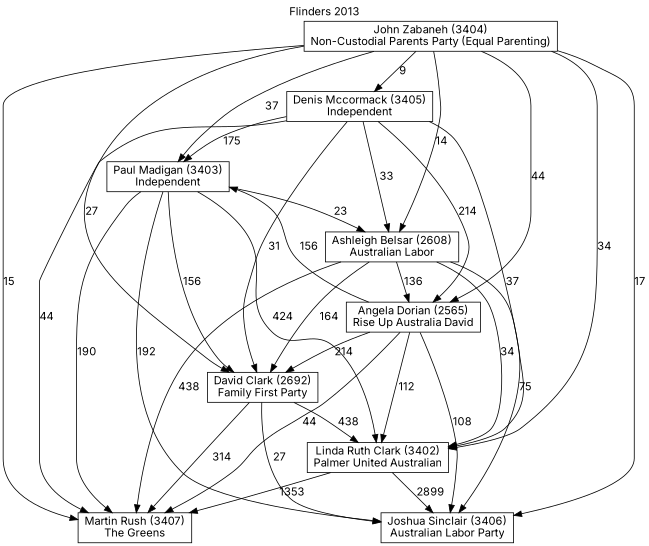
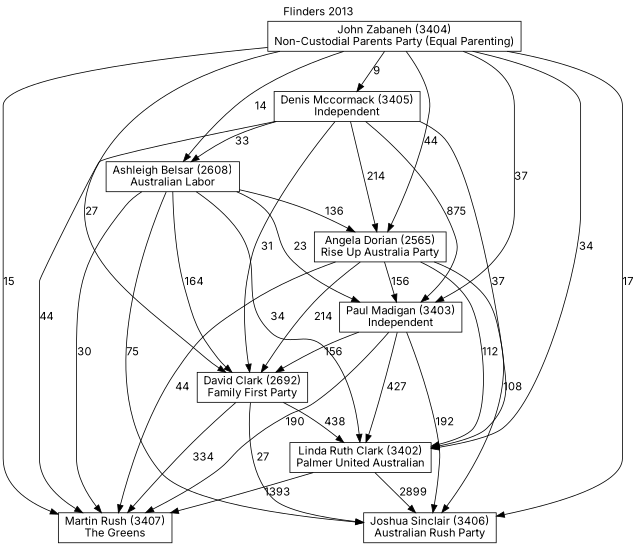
edge "Denis Mccormack (3405) Independent" -> "Paul Madigan (3403) Independent": label "175" -> "875"
edge "Paul Madigan (3403) Independent" -> "Ashleigh Belsar (2608) Australian Labor": reversed
edge "Paul Madigan (3403) Independent" -> "Linda Ruth Clark (3402) Palmer United Australian": label "424" -> "427"
node "Angela Dorian (2565) Rise Up Australia David": label "Angela Dorian (2565) Rise Up Australia David" -> "Angela Dorian (2565) Rise Up Australia Party"
edge "Ashleigh Belsar (2608) Australian Labor" -> "Martin Rush (3407) The Greens": label "438" -> "30"
edge "David Clark (2692) Family First Party" -> "Martin Rush (3407) The Greens": label "314" -> "334"
edge "Linda Ruth Clark (3402) Palmer United Australian" -> "Martin Rush (3407) The Greens": label "1353" -> "1393"
node "Joshua Sinclair (3406) Australian Labor Party": label "Joshua Sinclair (3406) Australian Labor Party" -> "Joshua Sinclair (3406) Australian Rush Party"
